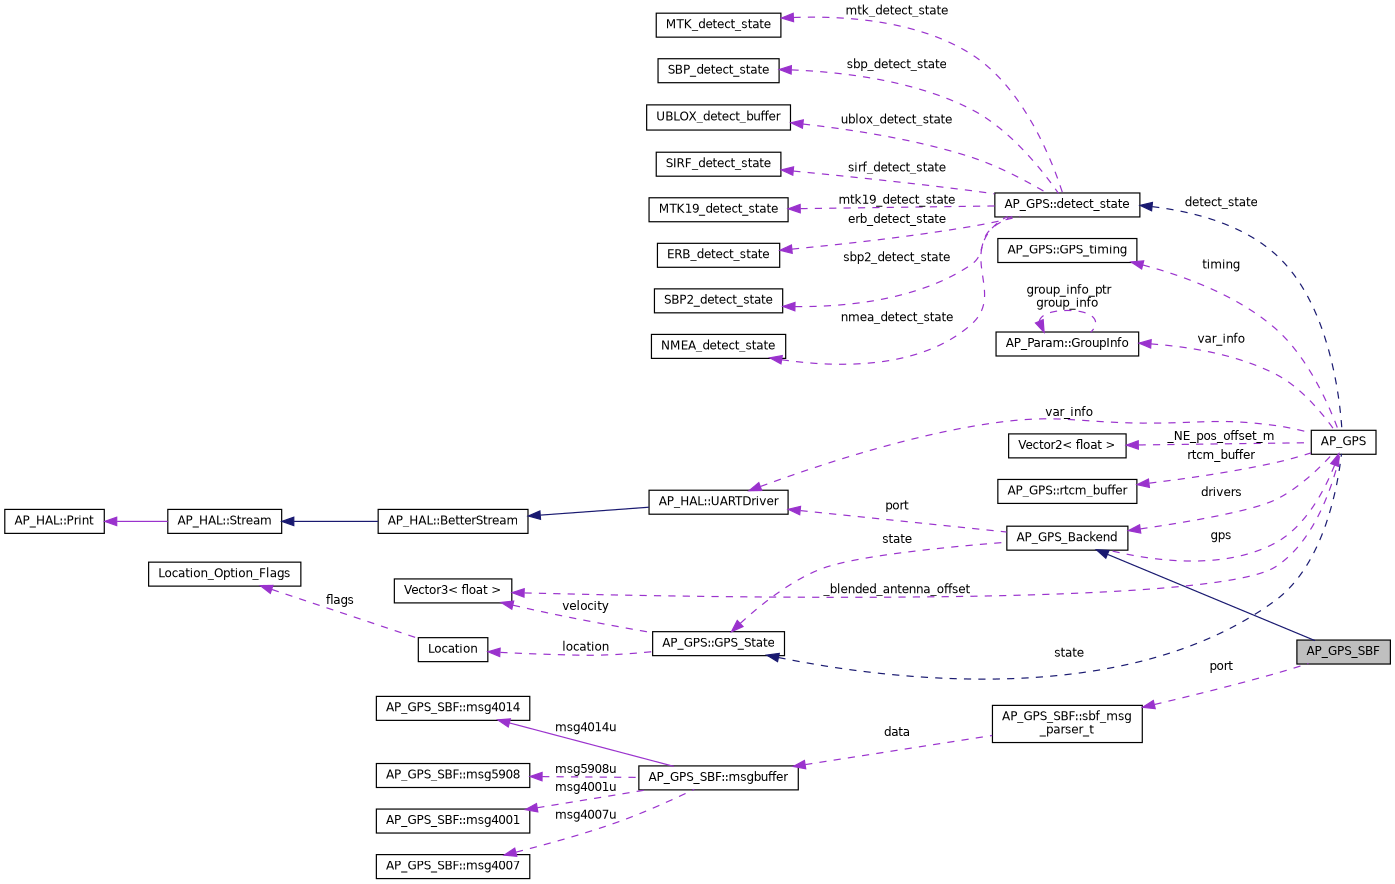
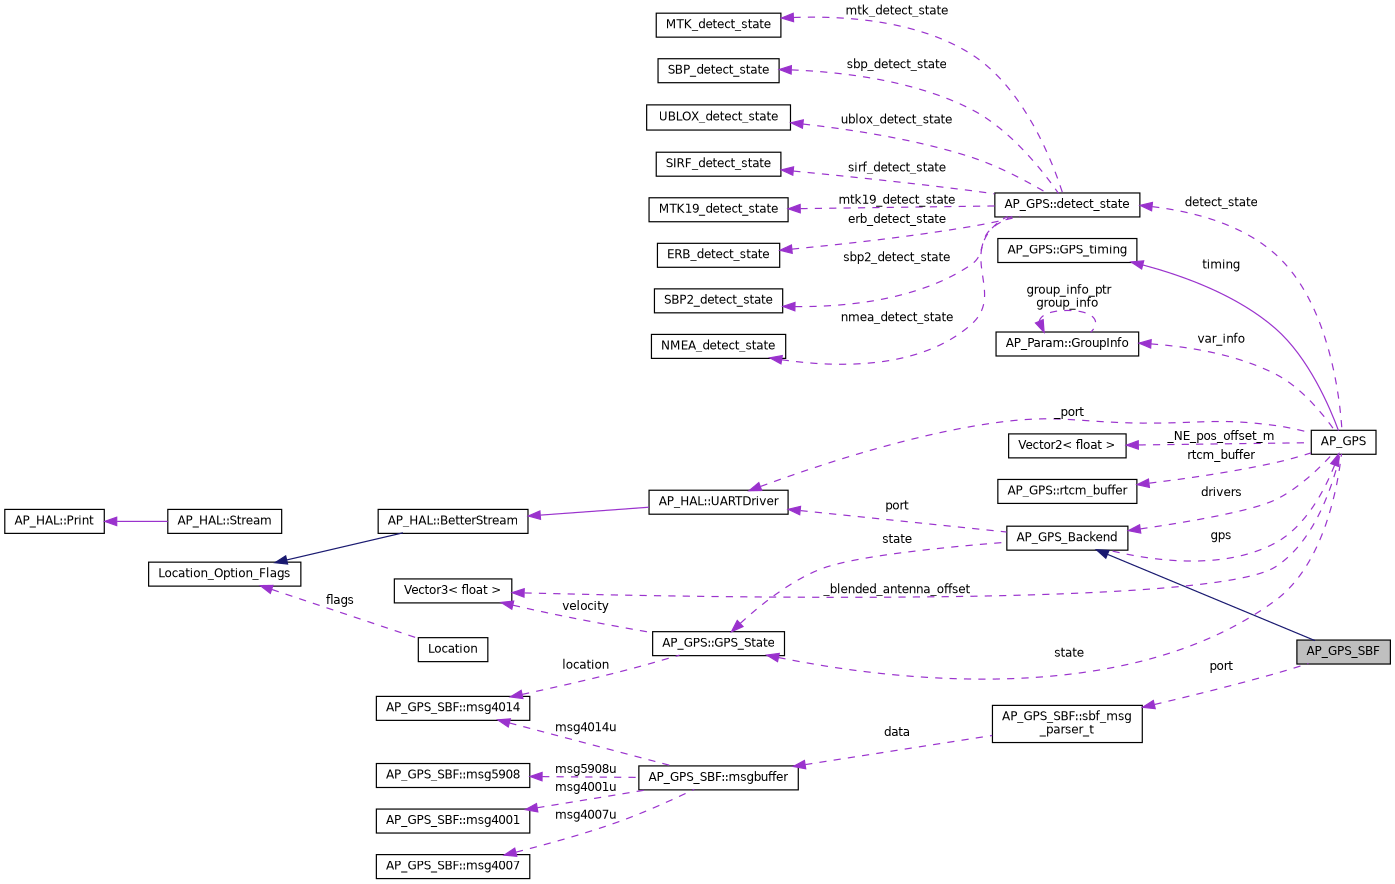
node "UBLOX_detect_buffer": label "UBLOX_detect_buffer" -> "UBLOX_detect_state"
edge "AP_GPS" -> "AP_GPS::detect_state": color midnightblue -> darkorchid3
edge "AP_GPS" -> "AP_GPS::GPS_timing": style dashed -> solid
edge "AP_GPS" -> "AP_HAL::UARTDriver": label " var_info" -> " _port"
edge "AP_HAL::UARTDriver" -> "AP_HAL::BetterStream": color midnightblue -> darkorchid3
edge "AP_HAL::BetterStream" -> "AP_HAL::Stream": now "AP_HAL::BetterStream" -> "Location_Option_Flags"
edge "AP_GPS::GPS_State" -> "Location": now "AP_GPS::GPS_State" -> "AP_GPS_SBF::msg4014"
edge "AP_GPS" -> "AP_GPS::GPS_State": color midnightblue -> darkorchid3
edge "AP_GPS_SBF::msgbuffer" -> "AP_GPS_SBF::msg4014": style solid -> dashed
